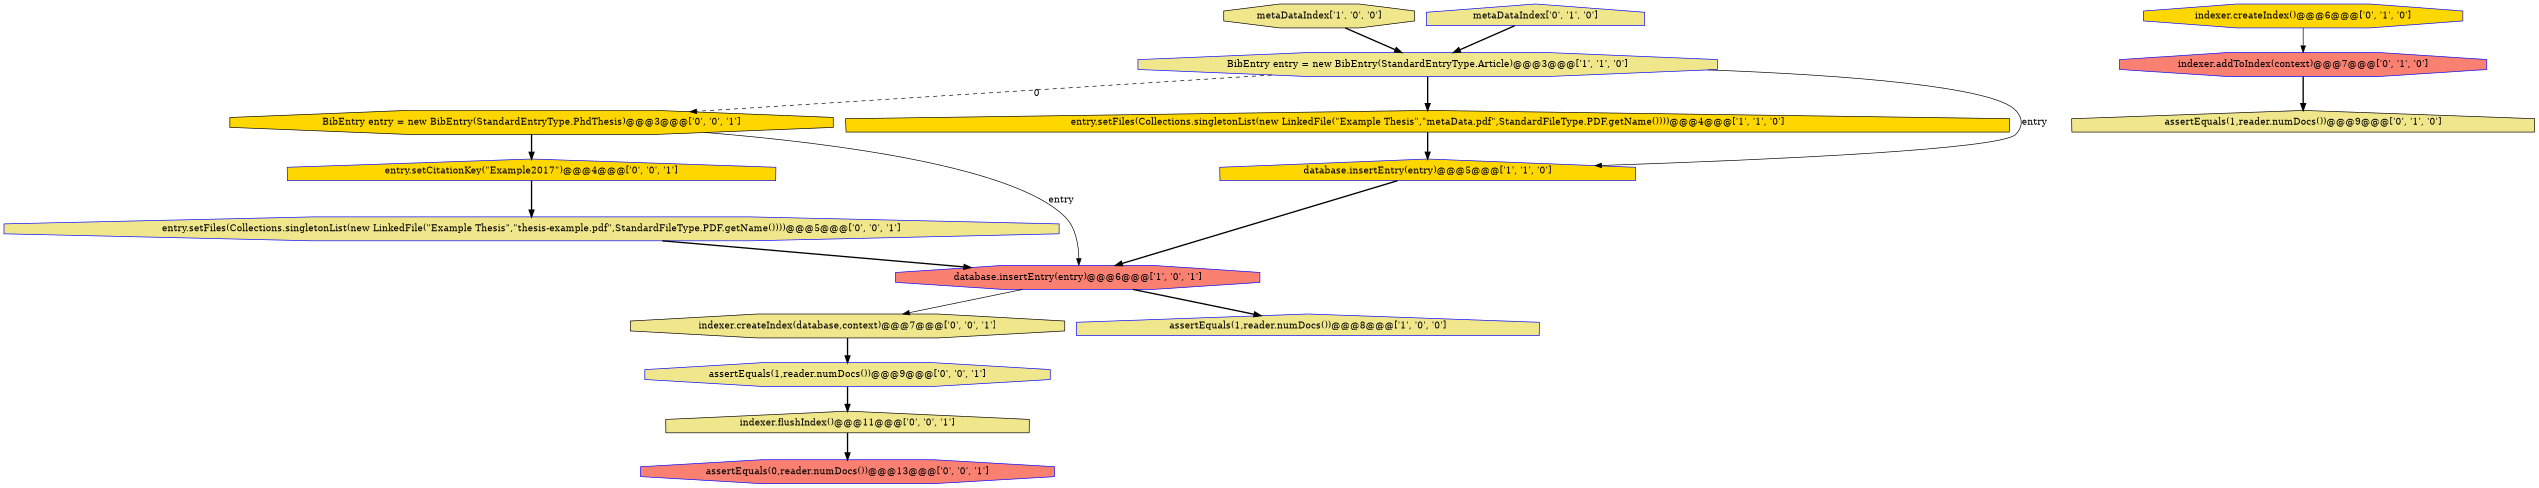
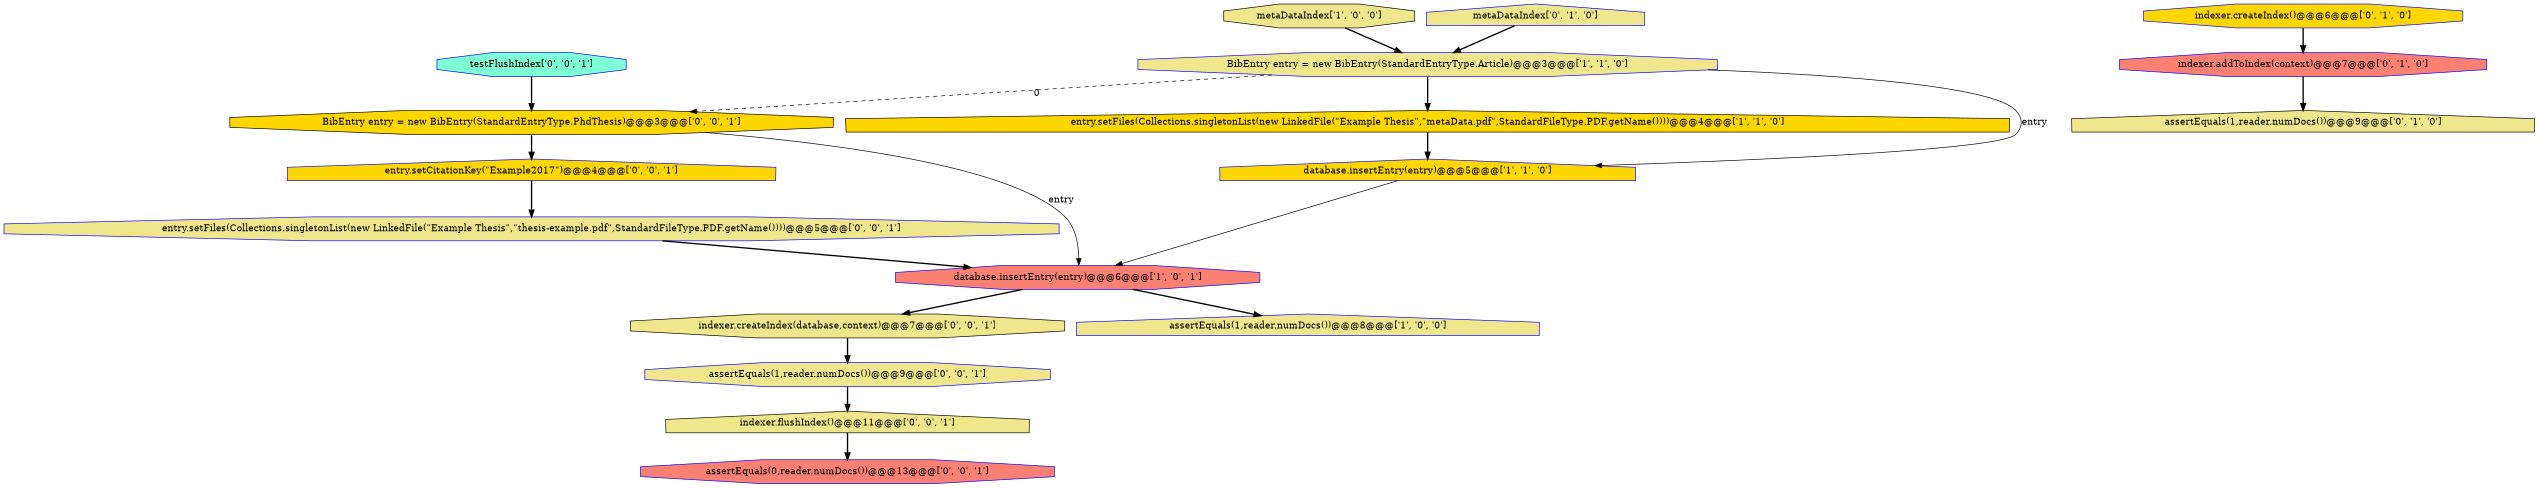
edge "indexer.createIndex()@@@6@@@['0', '1', '0']" -> "indexer.addToIndex(context)@@@7@@@['0', '1', '0']": style solid -> bold
node "testFlushIndex['0', '0', '1']": added
edge "database.insertEntry(entry)@@@5@@@['1', '1', '0']" -> "database.insertEntry(entry)@@@6@@@['1', '0', '1']": style bold -> solid
edge "database.insertEntry(entry)@@@6@@@['1', '0', '1']" -> "indexer.createIndex(database,context)@@@7@@@['0', '0', '1']": style solid -> bold
